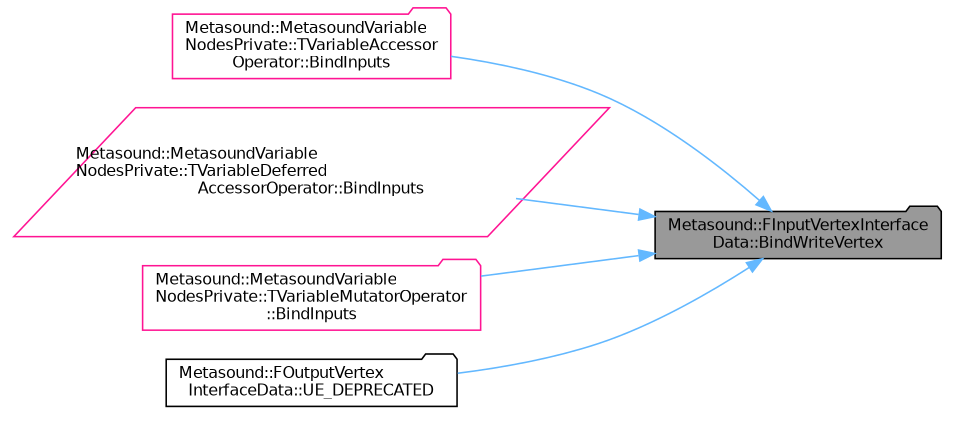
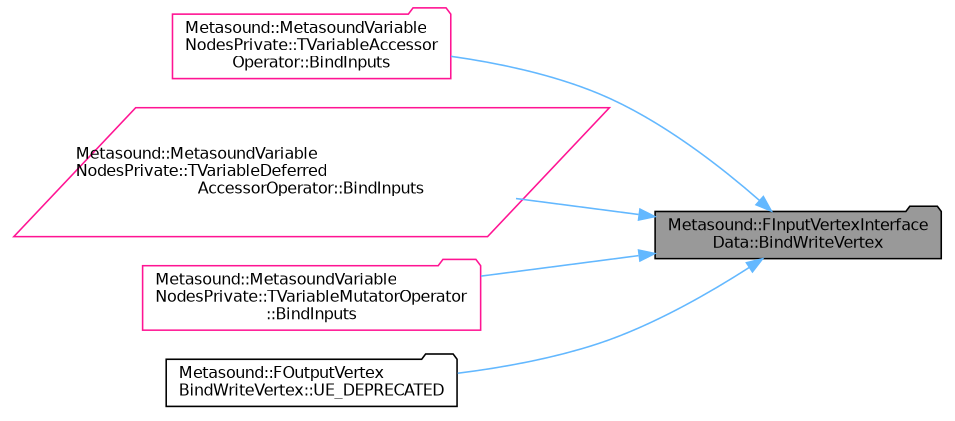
node "Metasound::FOutputVertex InterfaceData::UE_DEPRECATED": label "Metasound::FOutputVertex InterfaceData::UE_DEPRECATED" -> "Metasound::FOutputVertex BindWriteVertex::UE_DEPRECATED"
